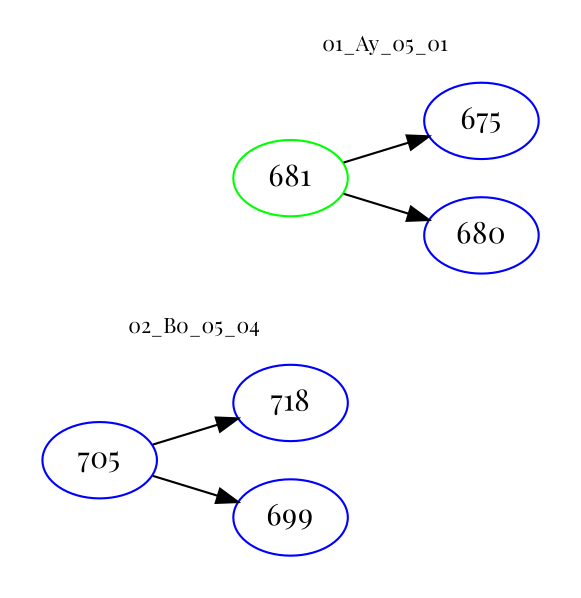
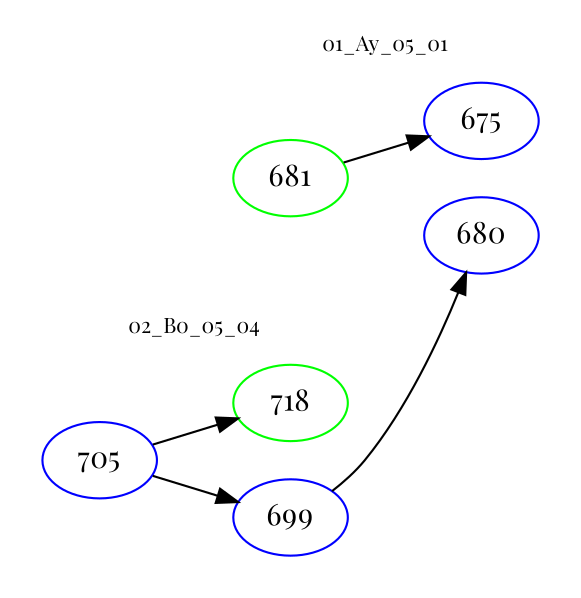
edge "681" -> "680": now "699" -> "680"
node "718": color blue -> green
